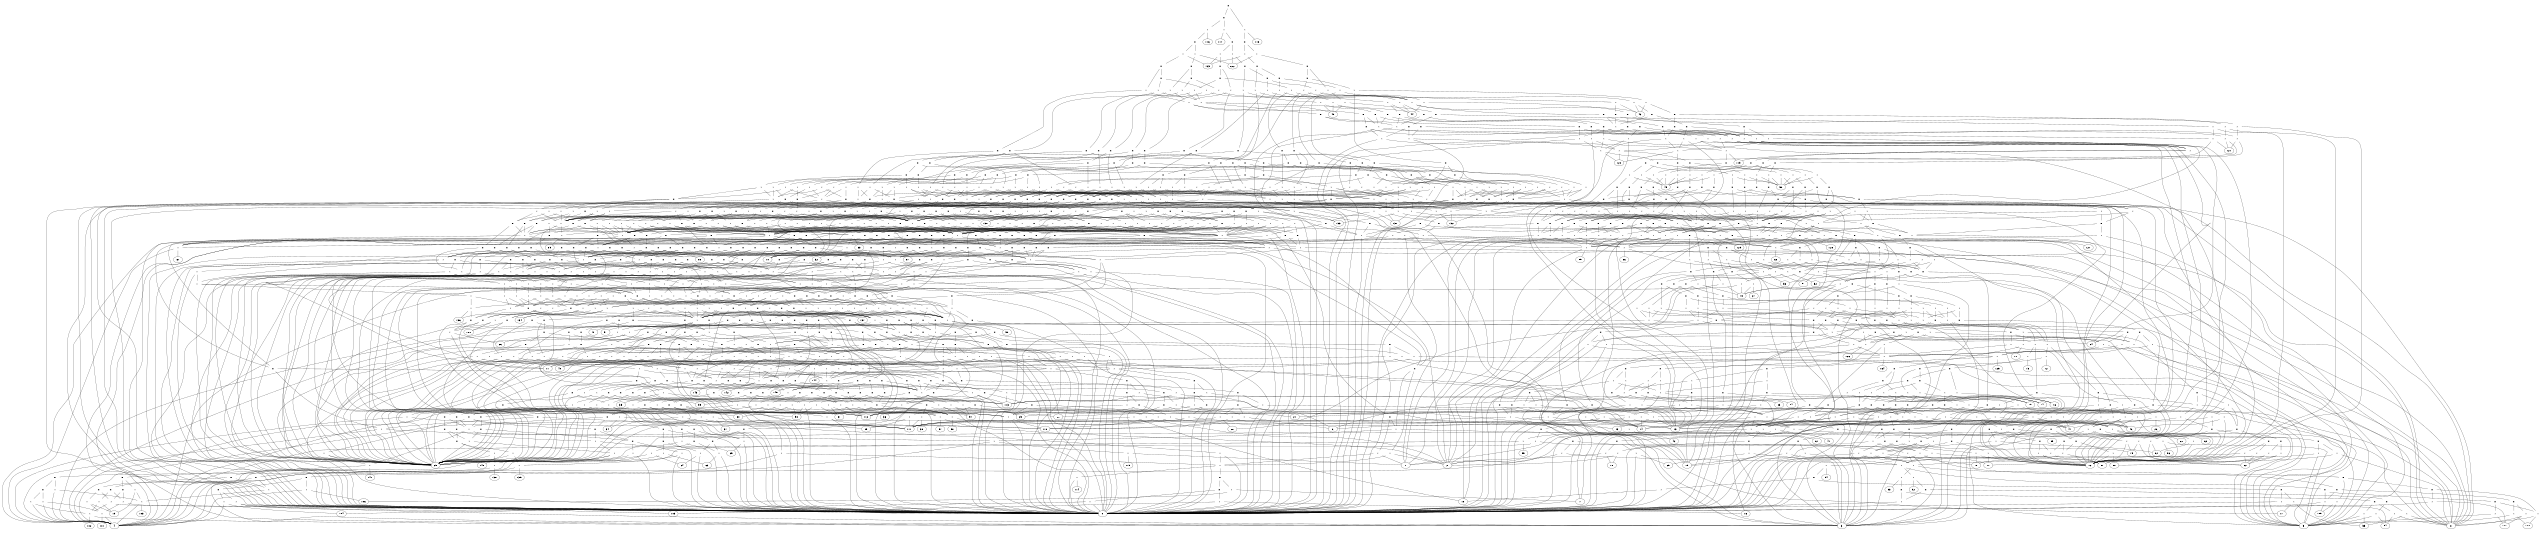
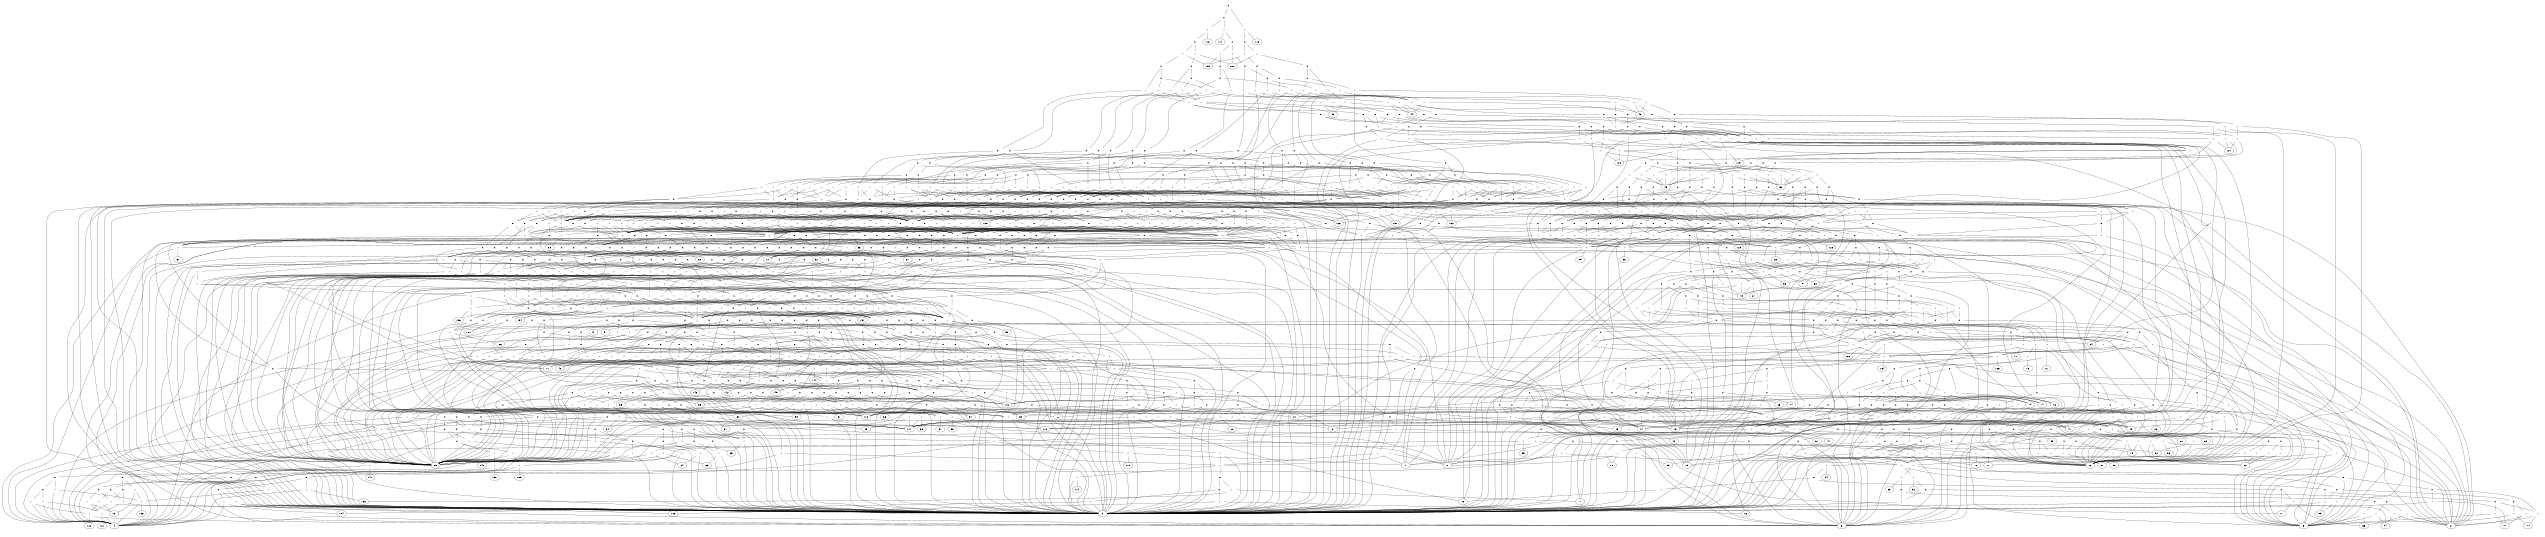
node "127": removed
